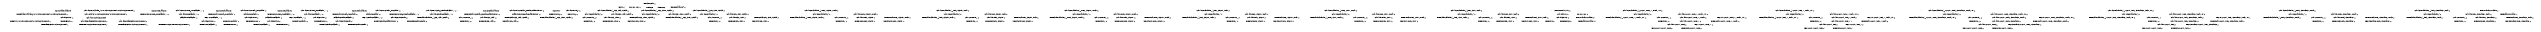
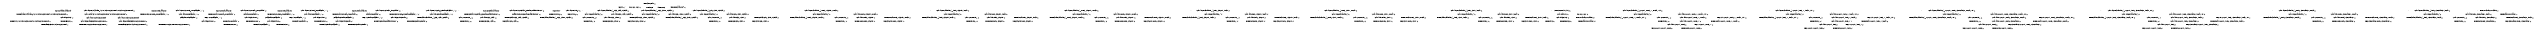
node "(<operator>.alloc,new String[NUM_CLASSES_WITHOUT_IIOP])": added
node "(IDENTIFIER,this,remote.getPackageName())": removed
